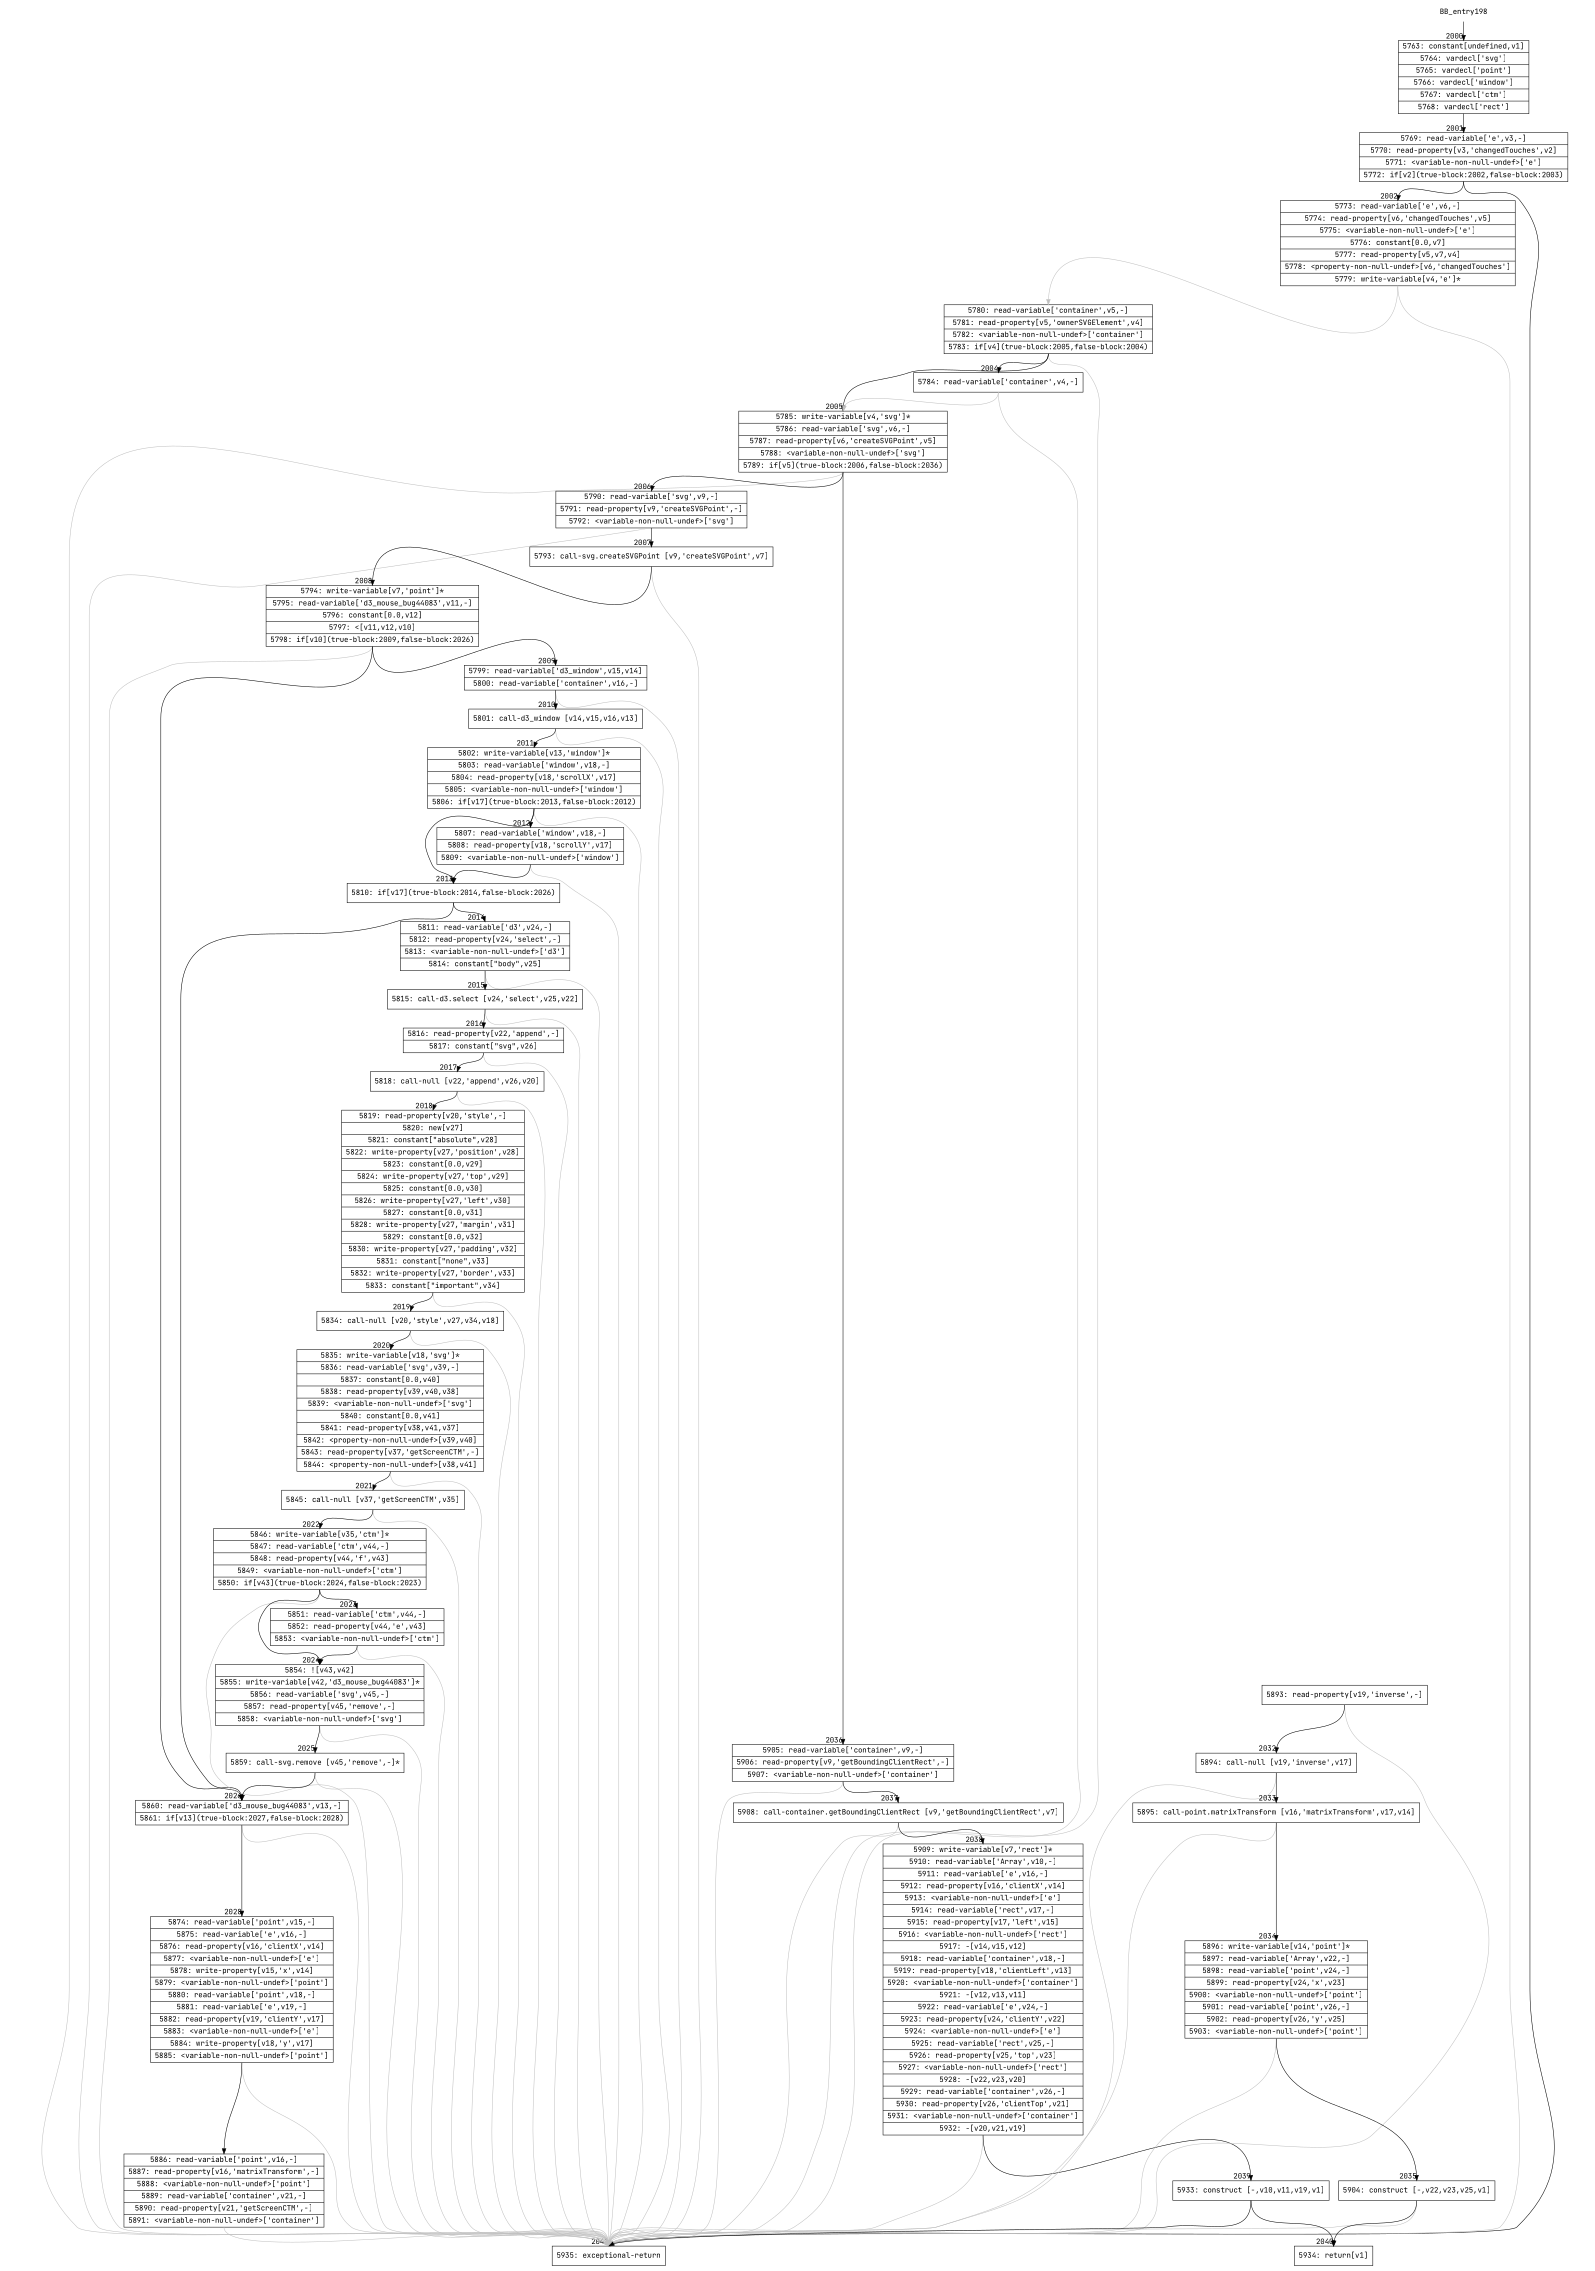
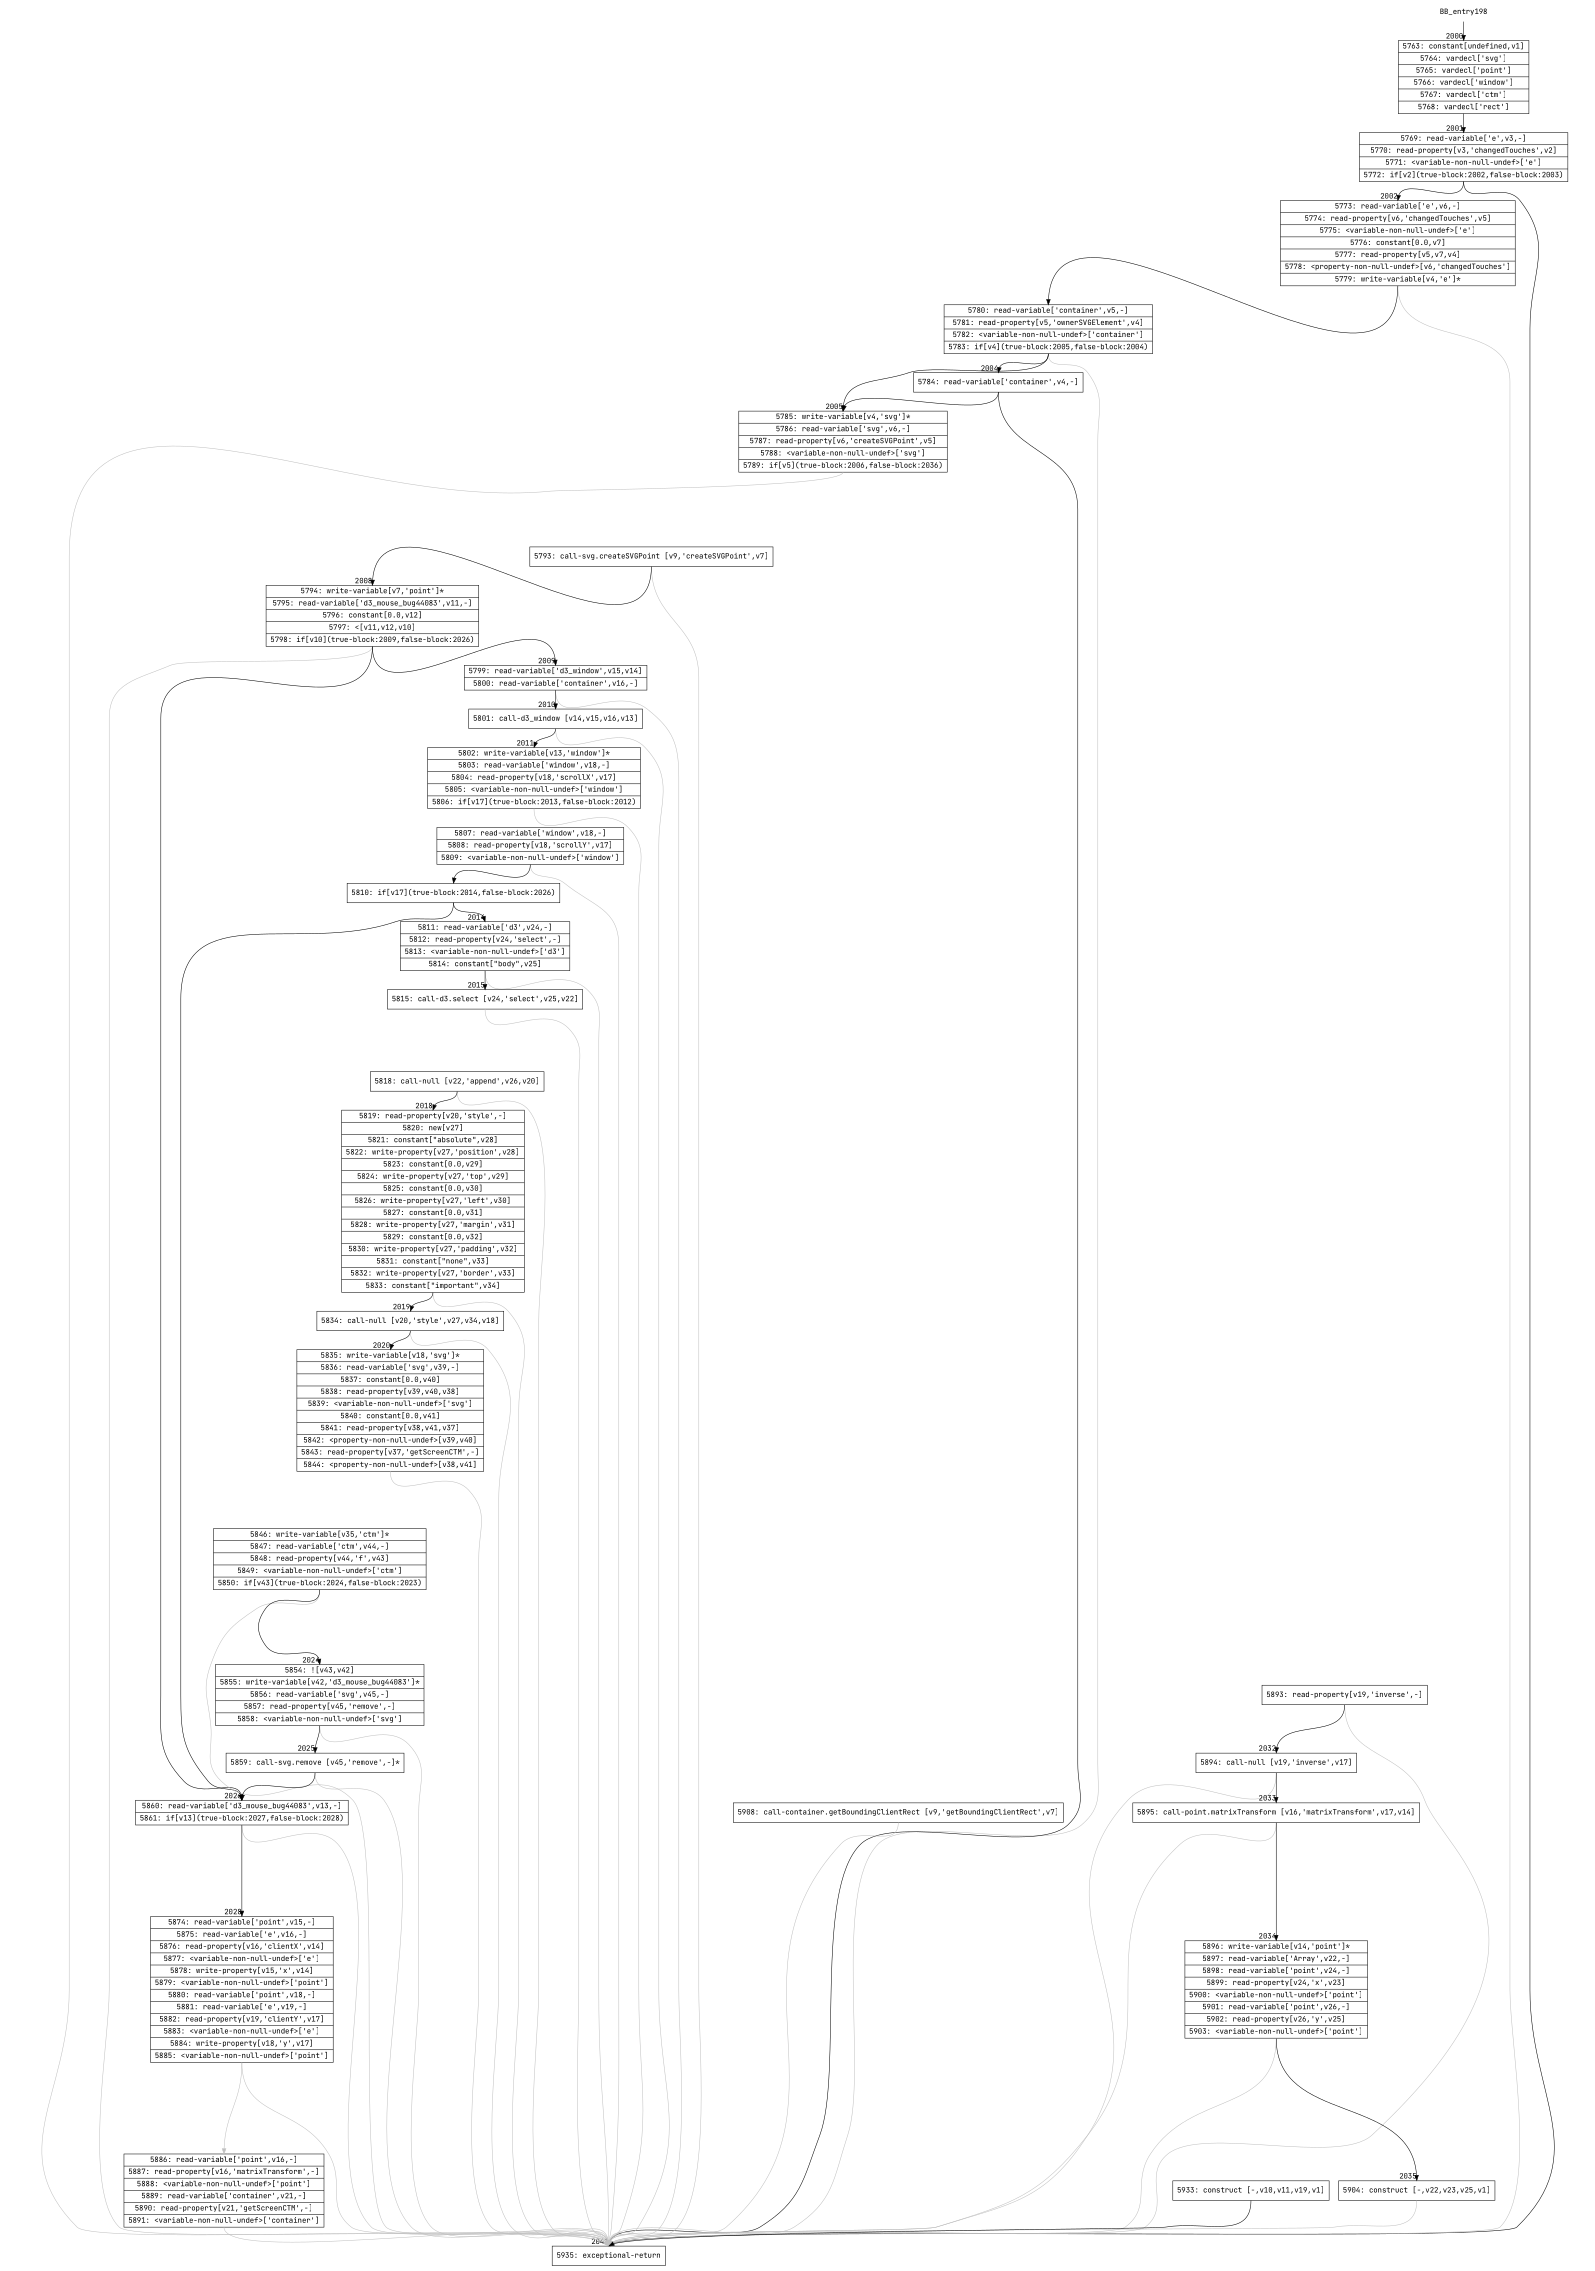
edge "5773: read-variable['e',v6,-]" -> "5780: read-variable['container',v5,-]": color gray -> black
edge "5784: read-variable['container',v4,-]" -> "5785: write-variable[v4,'svg']*": color gray -> black
node "5790: read-variable['svg',v9,-]": removed
edge "5802: write-variable[v13,'window']*" -> "5807: read-variable['window',v18,-]": removed
edge "5802: write-variable[v13,'window']*" -> "5810: if[v17](true-block:2014,false-block:2026)": removed
node "5816: read-property[v22,'append',-]": removed
edge "5784: read-variable['container',v4,-]" -> "5935: exceptional-return": color gray -> black
node "5845: call-null [v37,'getScreenCTM',v35]": removed
node "5851: read-variable['ctm',v44,-]": removed
node "5905: read-variable['container',v9,-]": removed
node "5909: write-variable[v7,'rect']*": removed
edge "5874: read-variable['point',v15,-]" -> "5886: read-variable['point',v16,-]": color black -> gray
node "5934: return[v1]": removed
